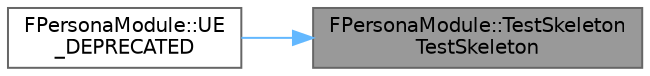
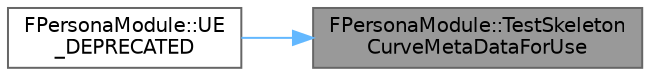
node "FPersonaModule::TestSkeleton TestSkeleton": label "FPersonaModule::TestSkeleton TestSkeleton" -> "FPersonaModule::TestSkeleton CurveMetaDataForUse"
